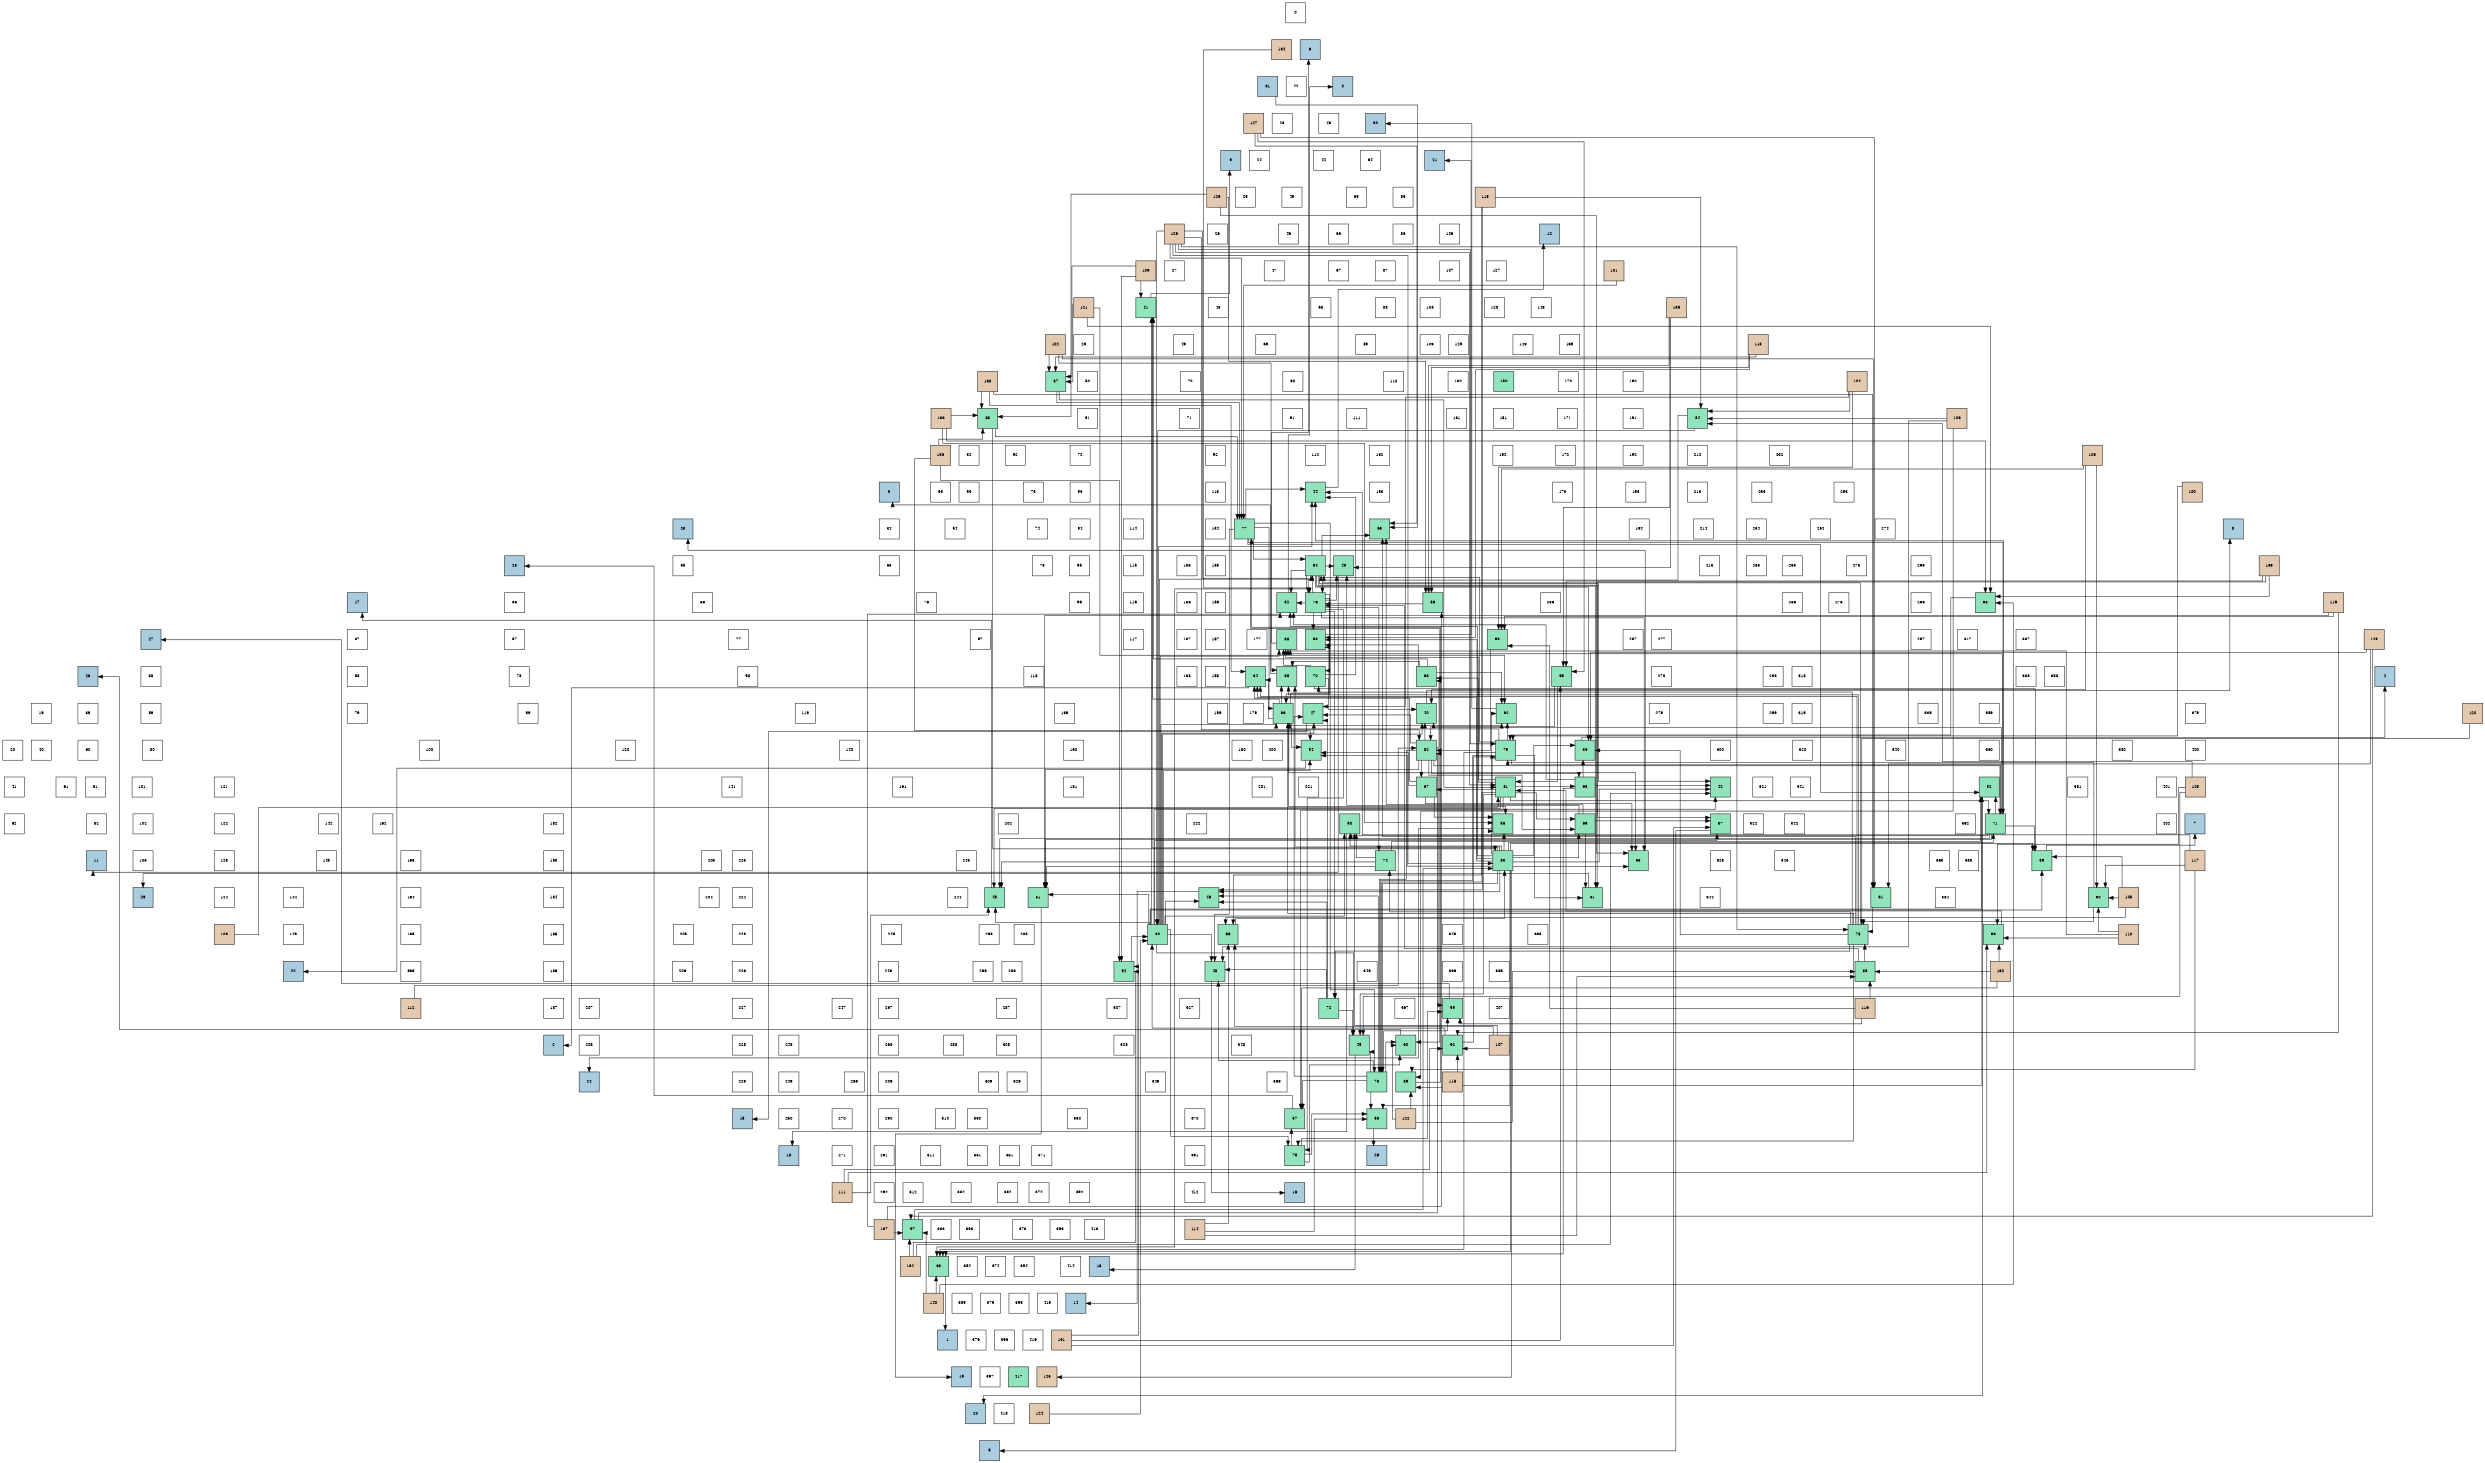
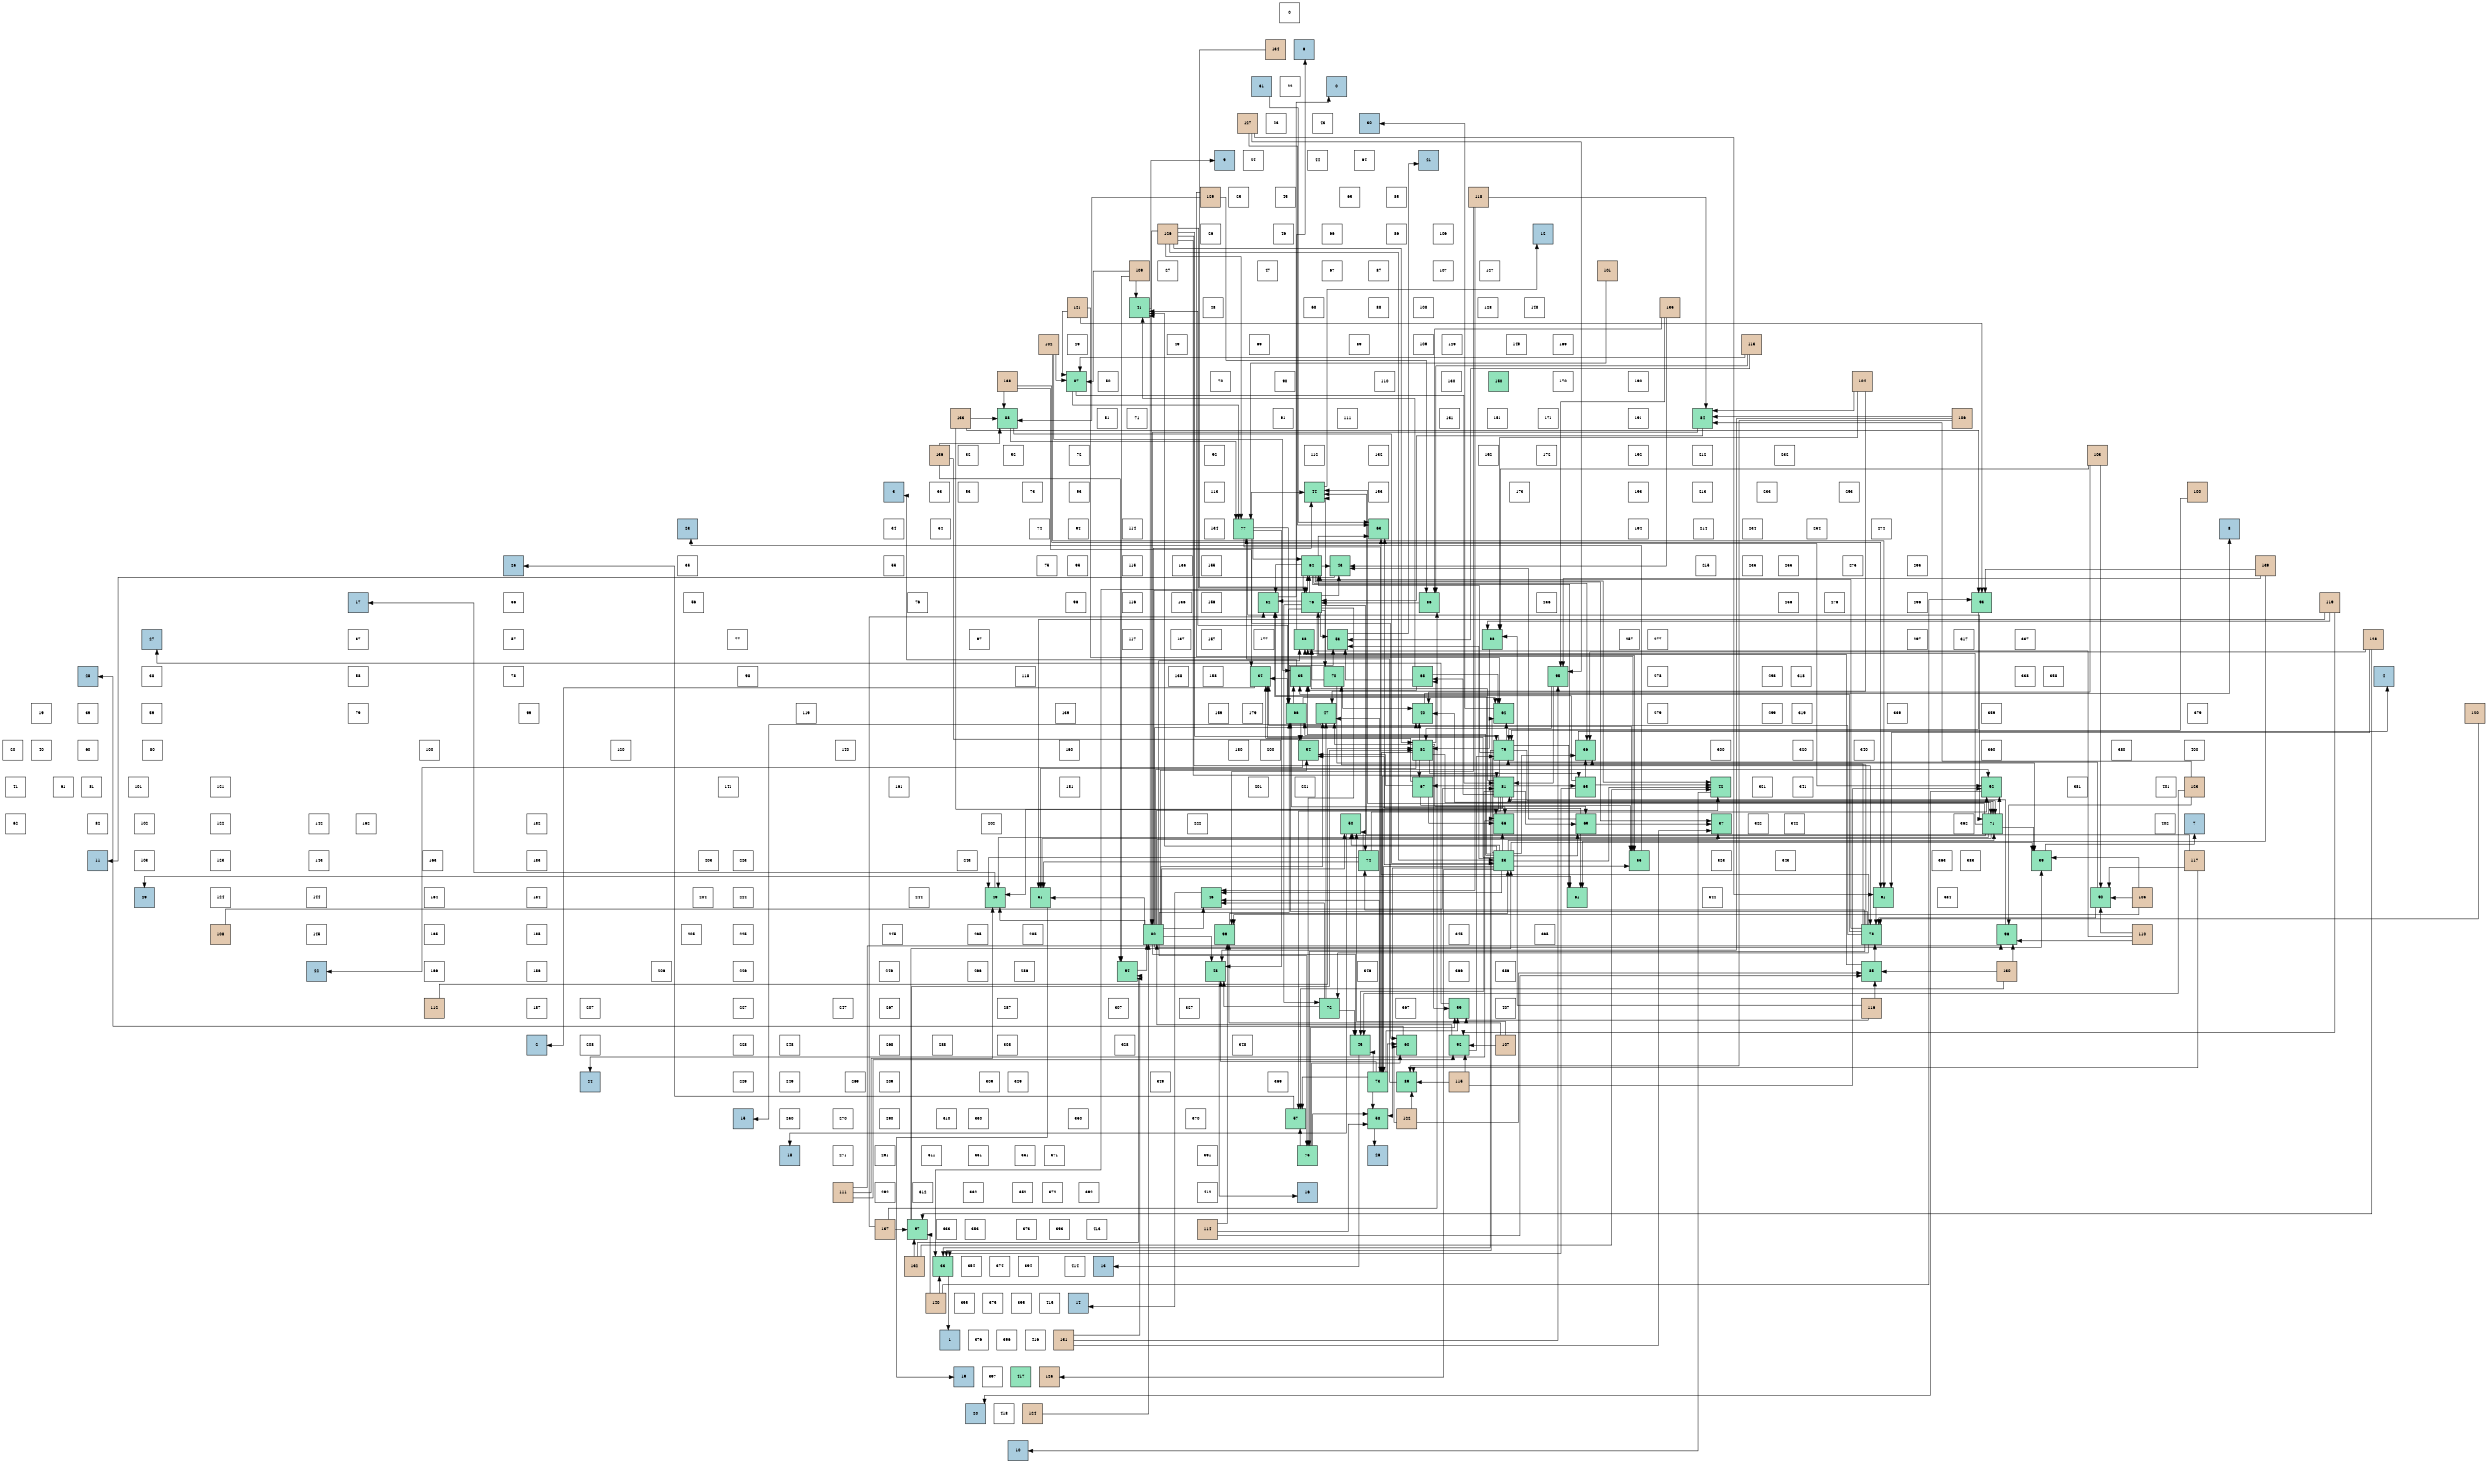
node "866": label "866" -> "166"
node "5": removed
node "10": added
